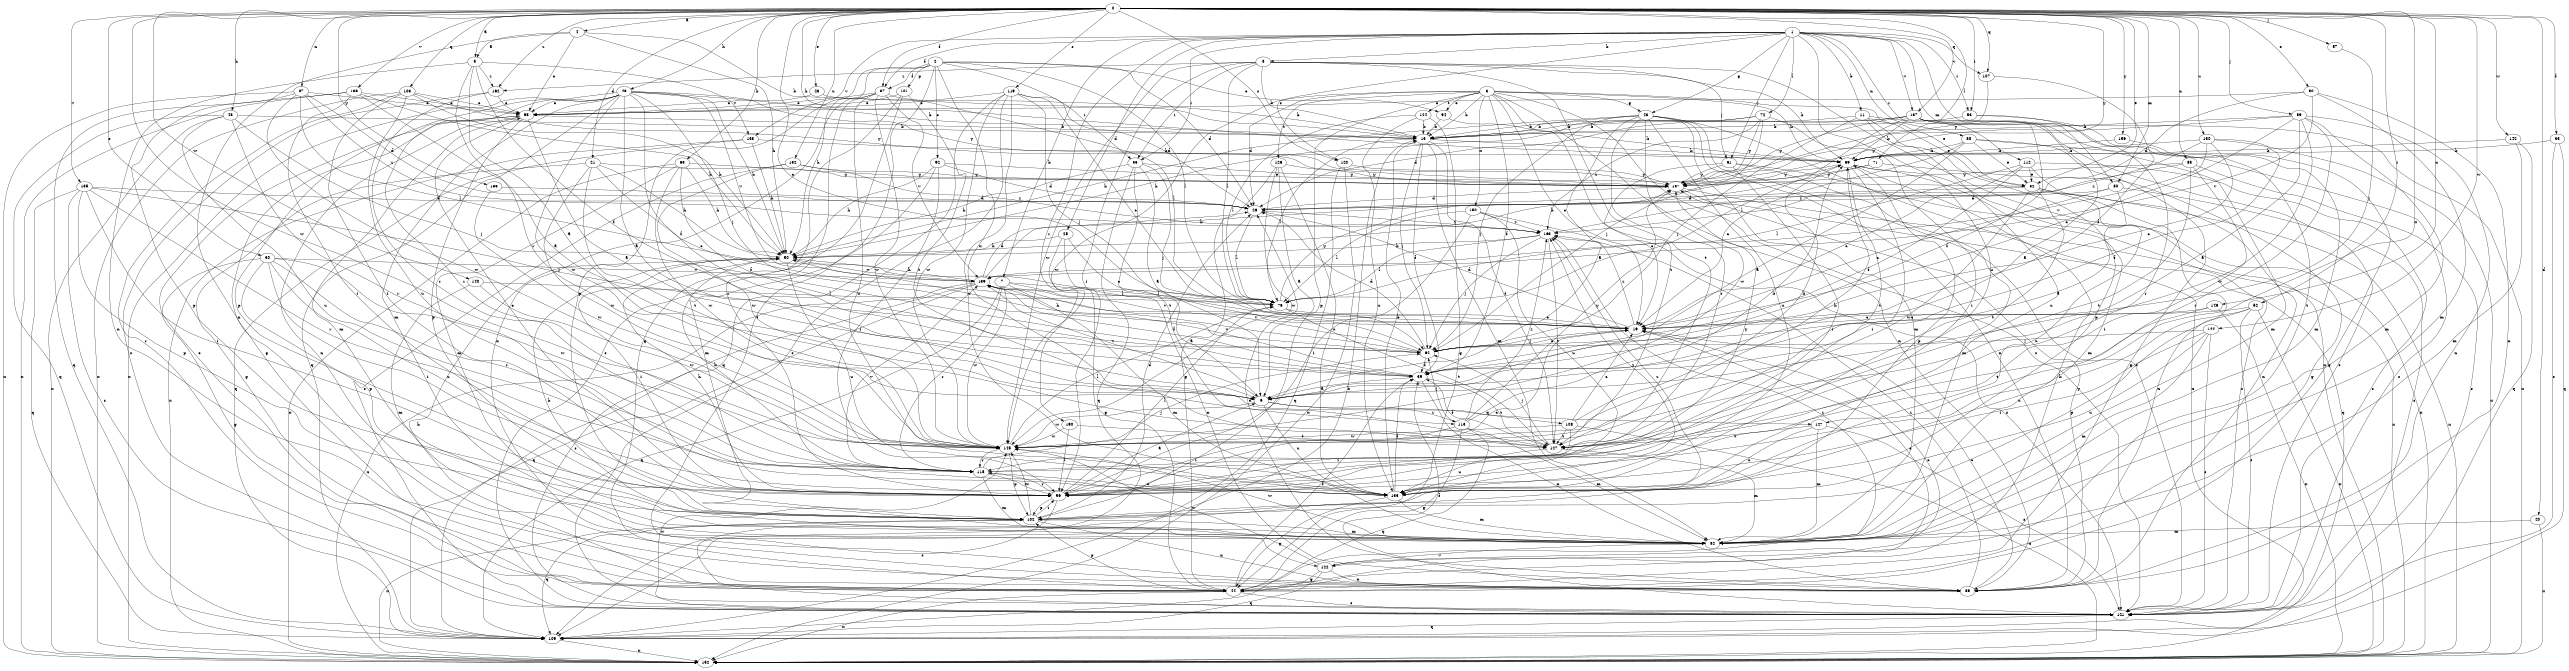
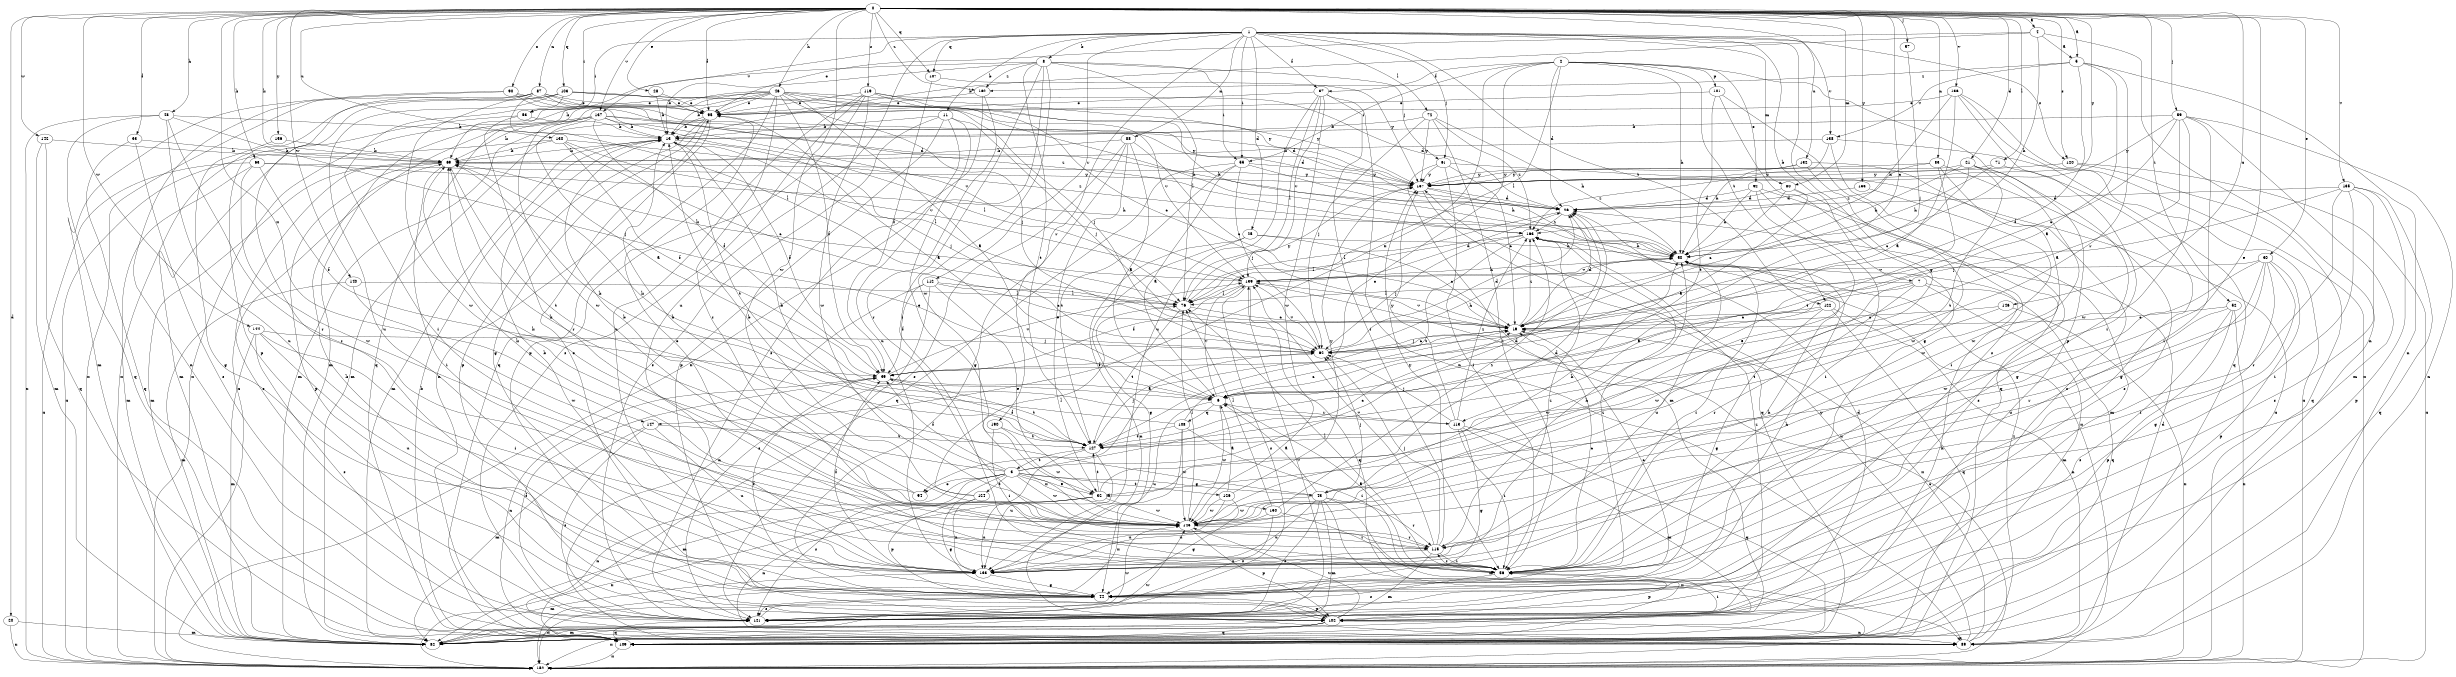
edge "0" -> "37": now "0" -> "95"
edge "3" -> "127": reversed
edge "82" -> "122": now "82" -> "139"
